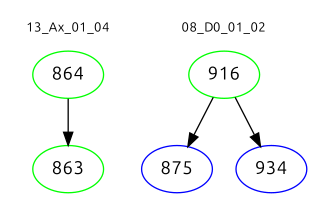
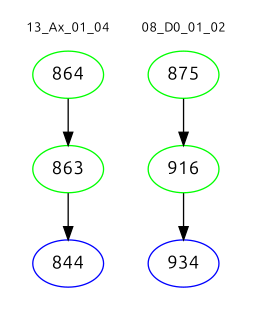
edge "916" -> "875": reversed
node "875": color blue -> green
node "844": added
